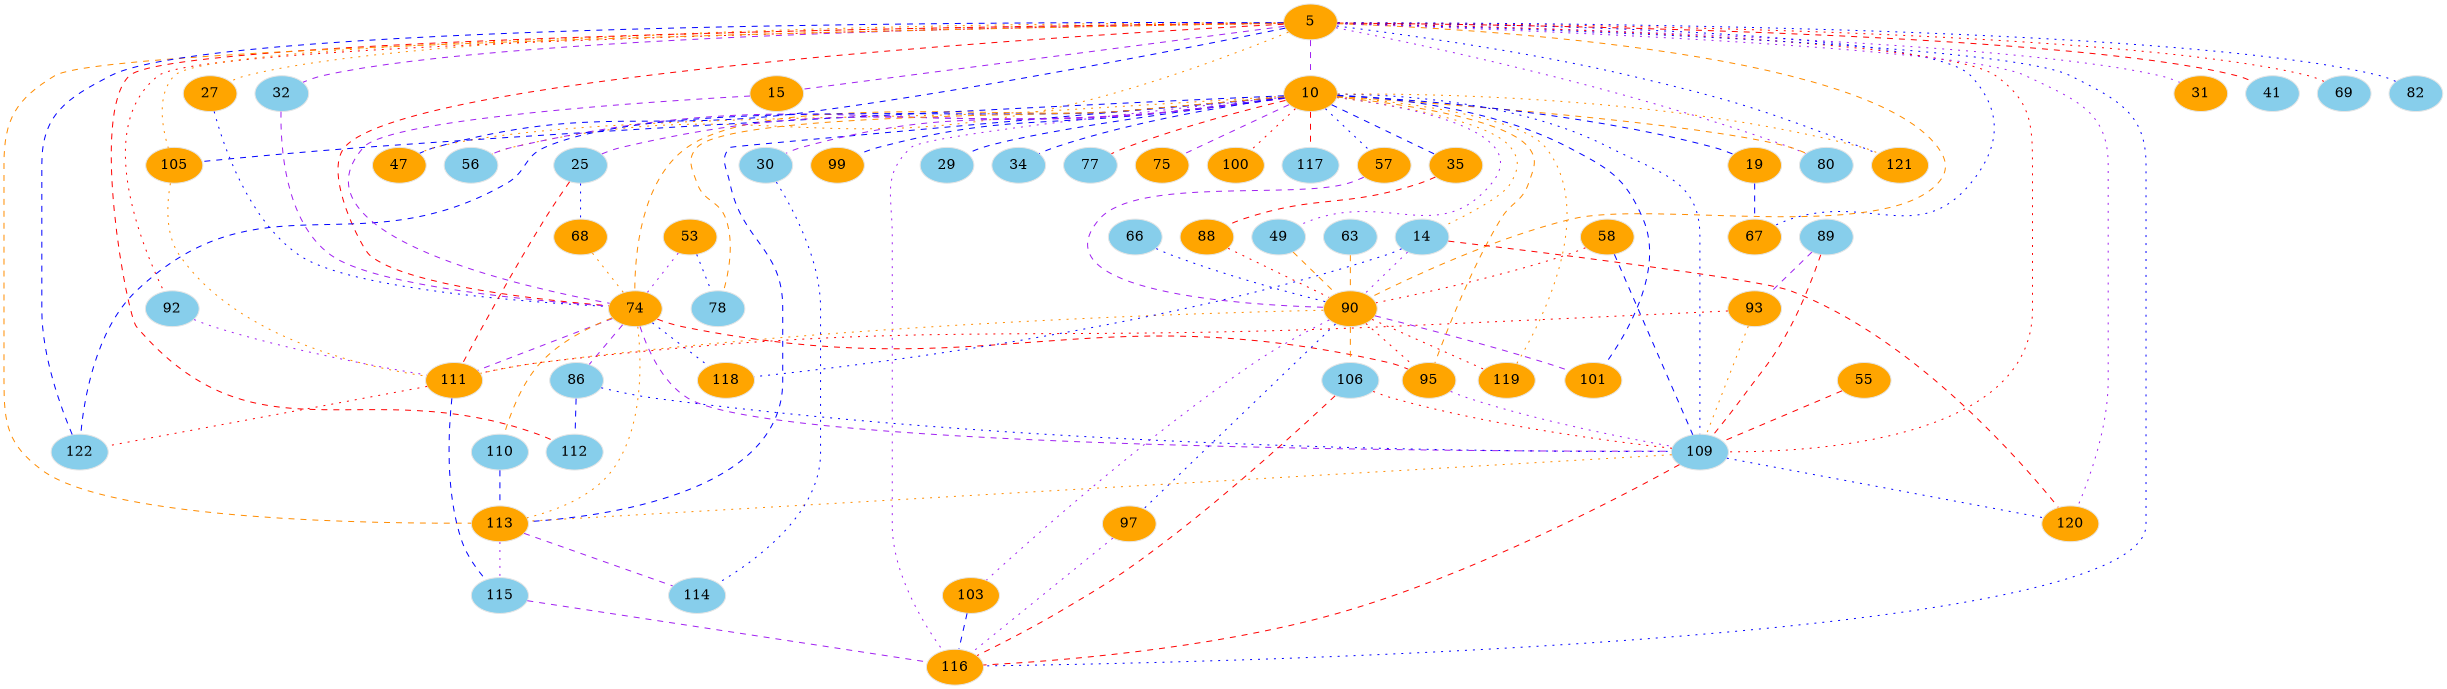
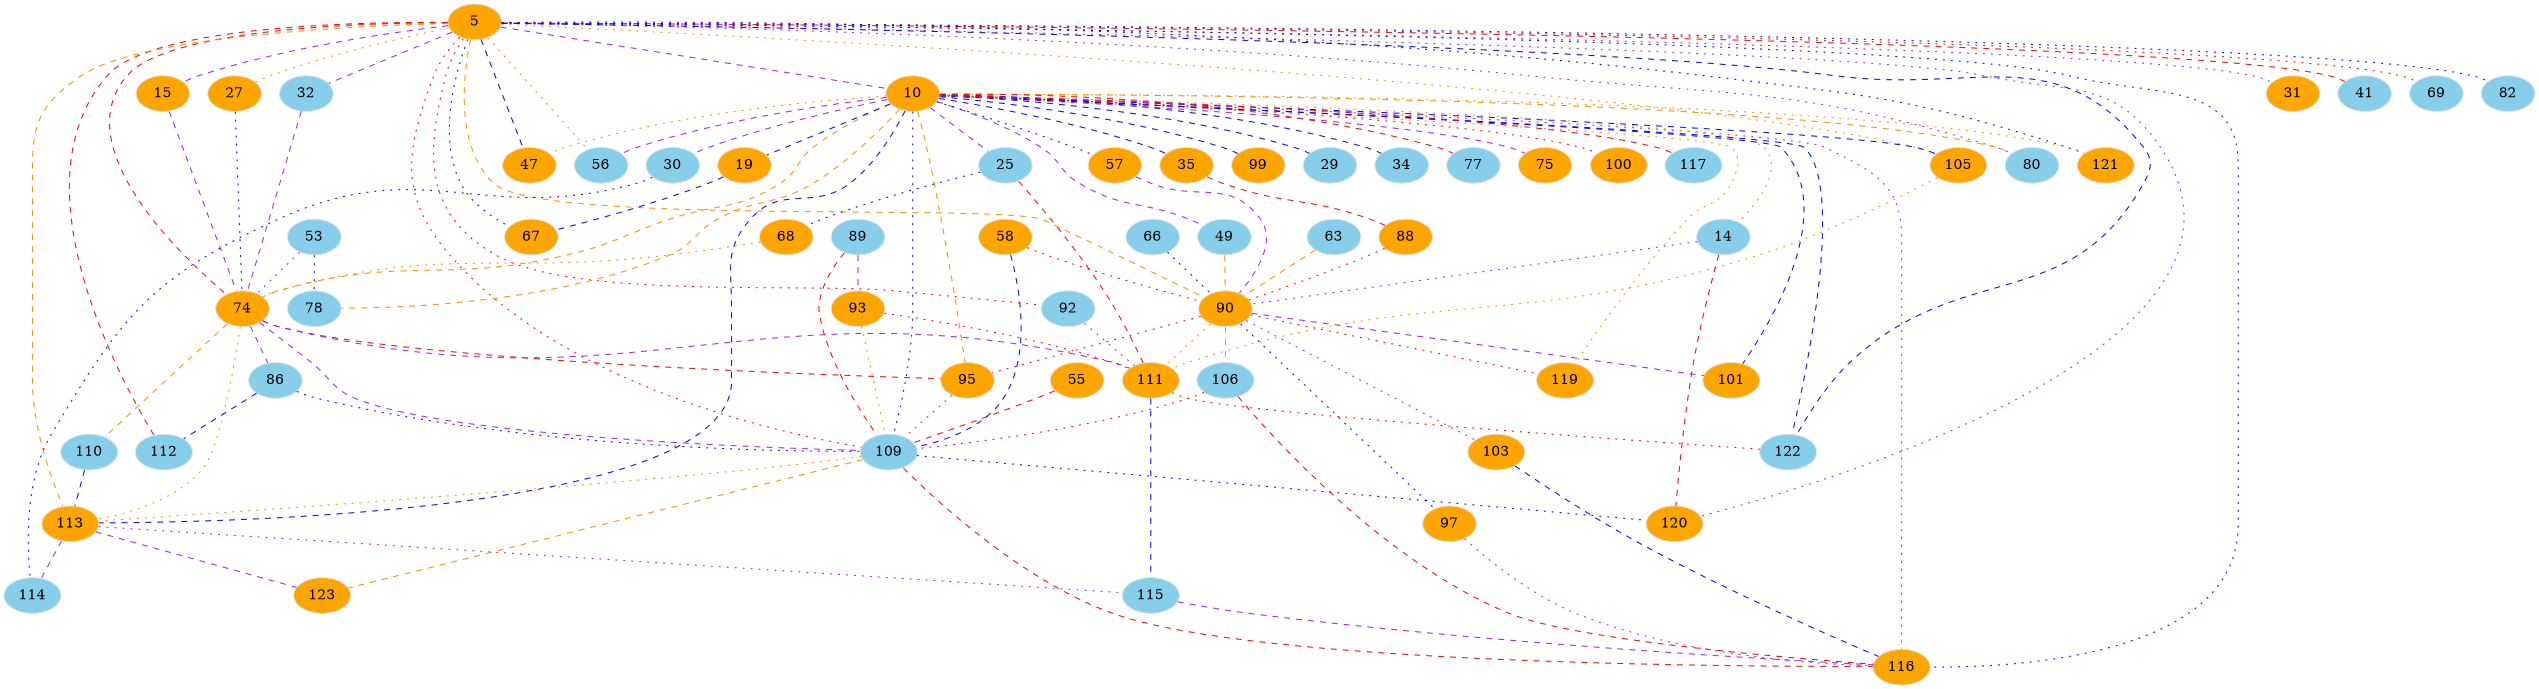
edge "10" -- "49": style dotted -> dashed
node "53": fillcolor orange -> skyblue
node "118": removed
node "123": added
